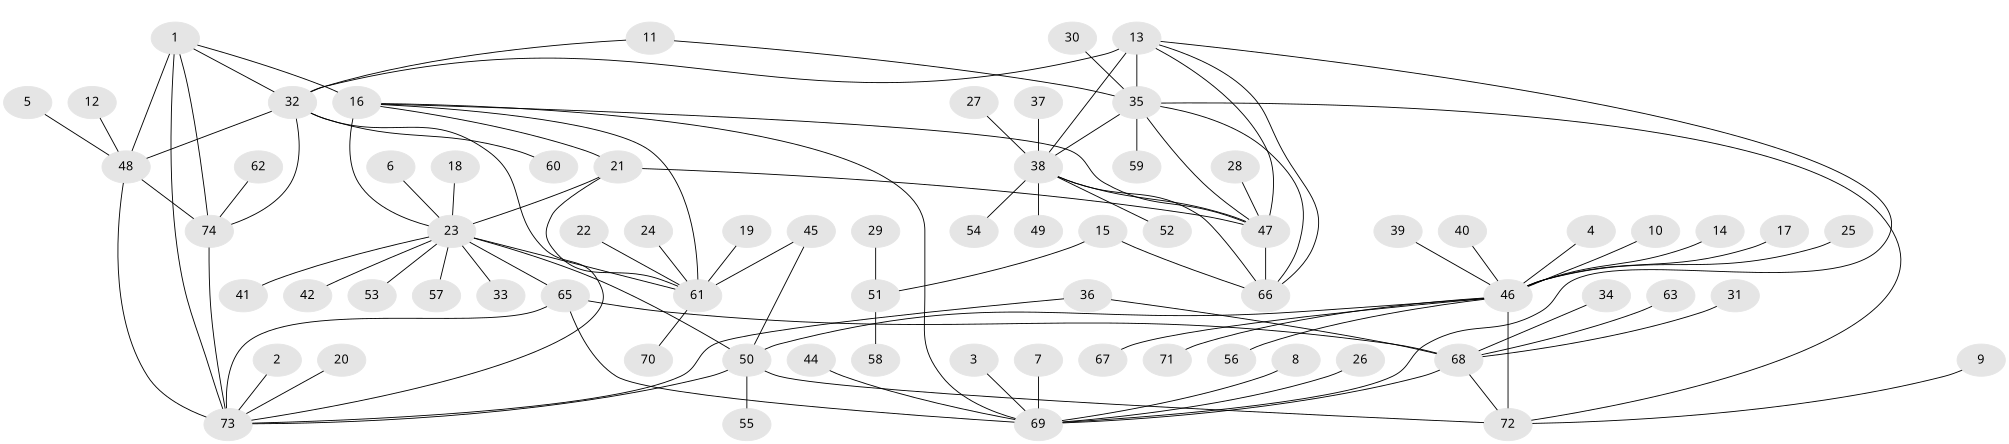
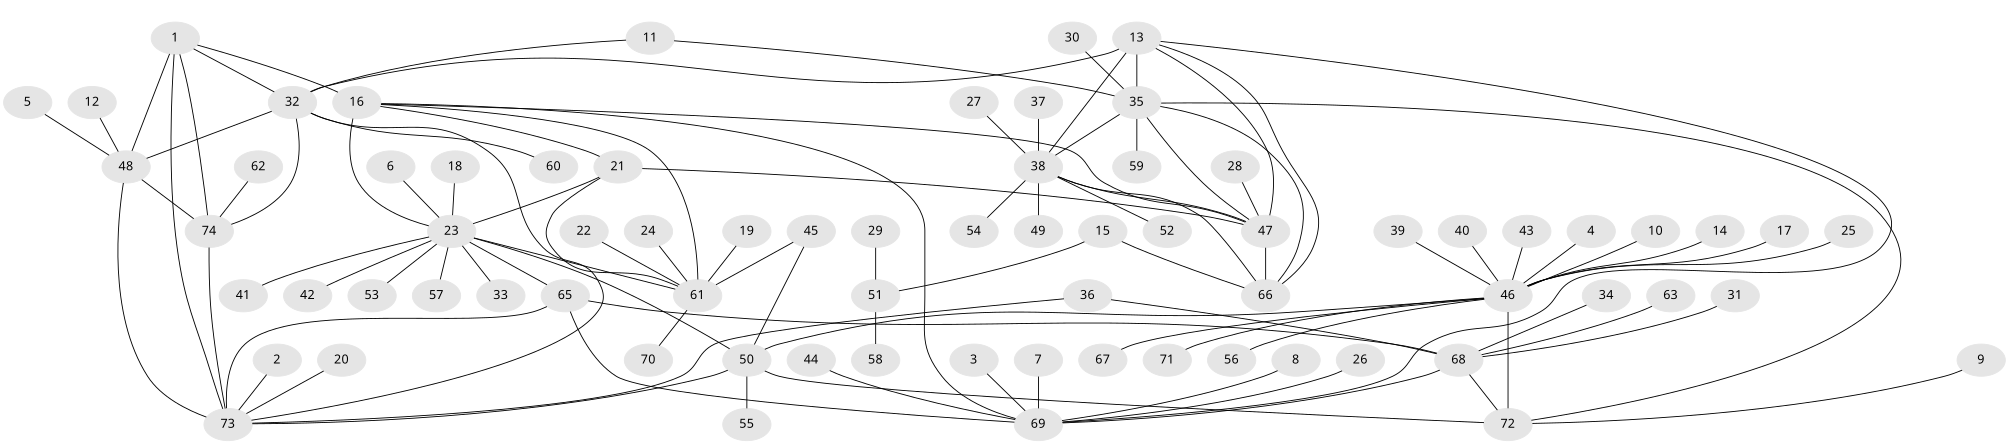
node "43": added
